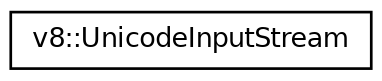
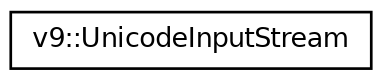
node "v8::UnicodeInputStream": label "v8::UnicodeInputStream" -> "v9::UnicodeInputStream"
